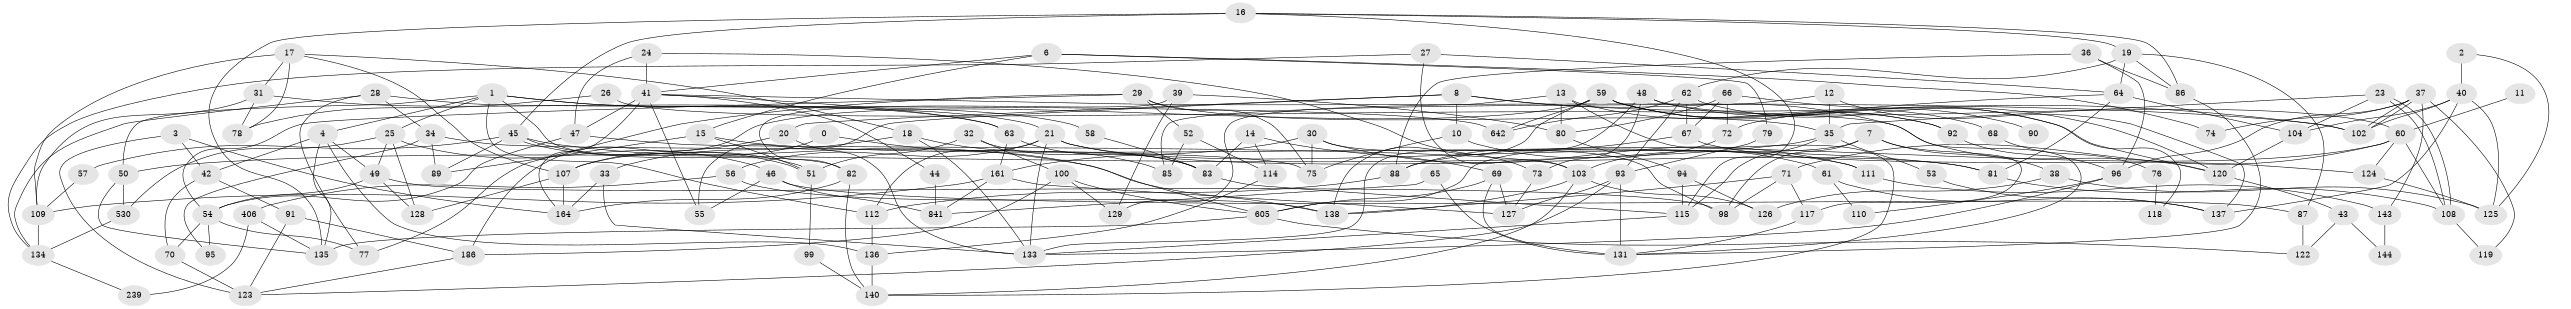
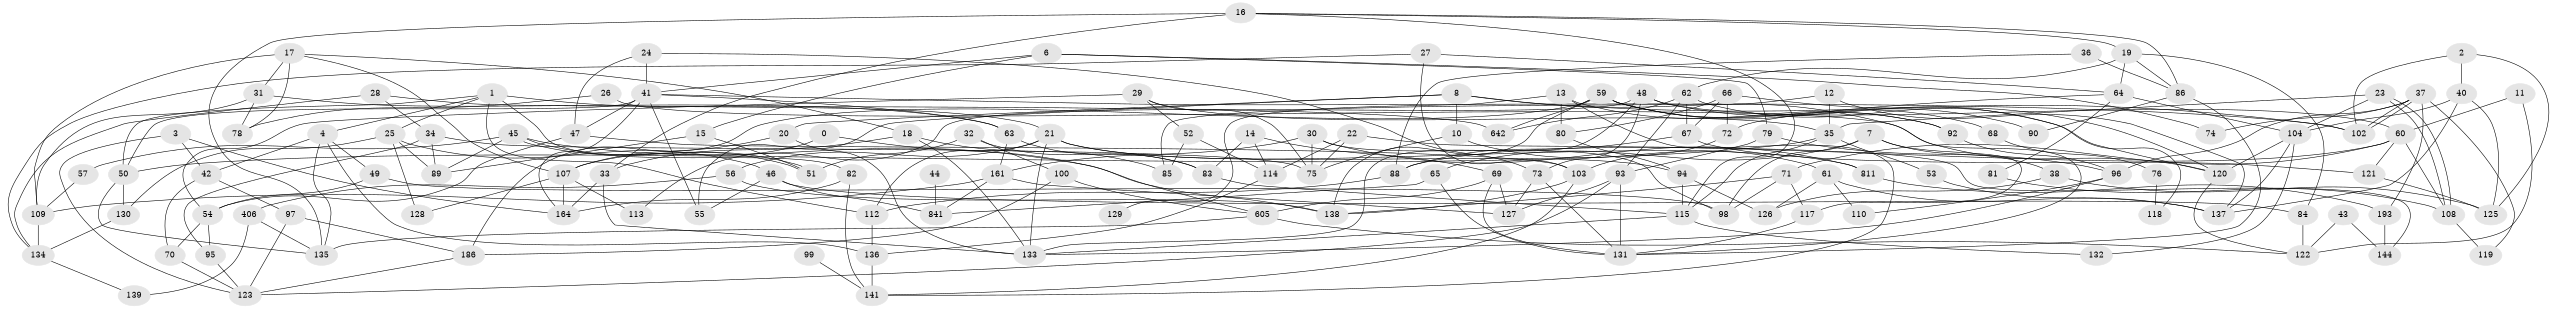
edge "16" -- "45": now "16" -- "33"
node "39": removed
edge "36" -- "96": now "79" -- "96"
edge "86" -- "90": added
edge "40" -- "102": now "2" -- "102"
edge "41" -- "44": now "41" -- "50"
node "58": removed
node "22": added
edge "15" -- "81": removed
edge "25" -- "49": now "25" -- "89"
edge "21" -- "81": now "21" -- "94"
node "111": label "111" -> "811"
node "124": label "124" -> "121"
edge "7" -- "605": now "7" -- "65"
edge "104" -- "137": added
edge "49" -- "128": removed
edge "103" -- "126": now "61" -- "126"
edge "120" -- "43": now "120" -- "122"
edge "100" -- "129": removed
node "530": label "530" -> "130"
node "91": label "91" -> "97"
node "113": added
edge "51" -- "99": removed
edge "73" -- "131": added
node "87": label "87" -> "84"
node "143": label "143" -> "193"
edge "11" -- "122": added
node "77": removed
node "132": added
edge "95" -- "123": added
node "239": label "239" -> "139"
node "140": label "140" -> "141"
